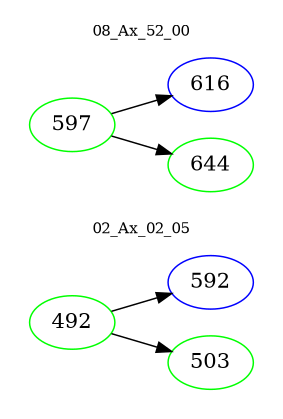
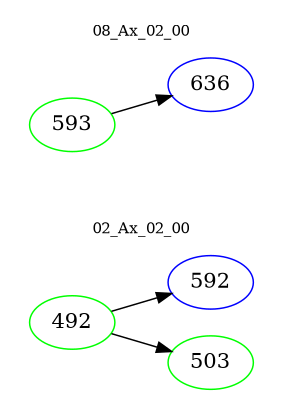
cluster "08_Ax_52_00": label "08_Ax_52_00" -> "08_Ax_02_00"
node "616": label "616" -> "636"
node "597": label "597" -> "593"
node "644": removed
cluster "02_Ax_02_05": label "02_Ax_02_05" -> "02_Ax_02_00"
